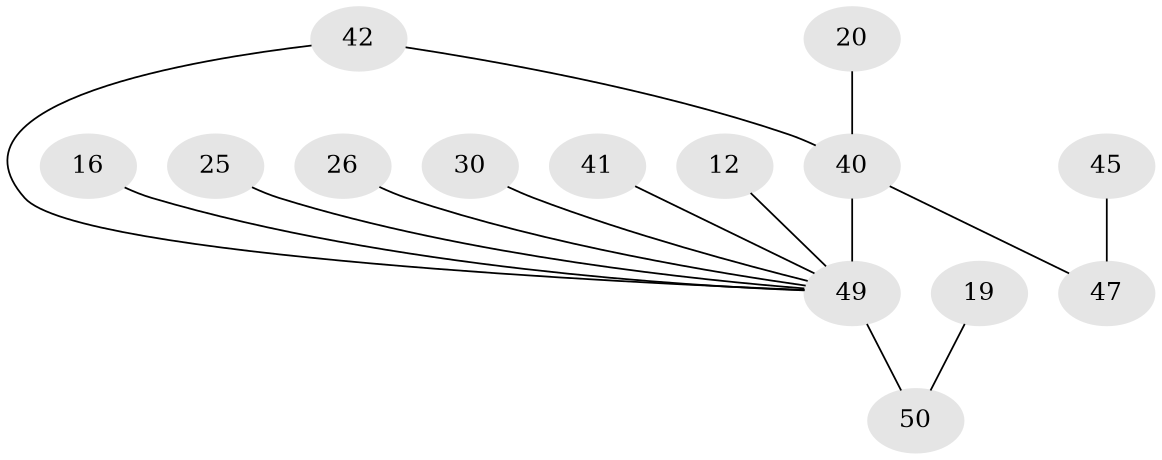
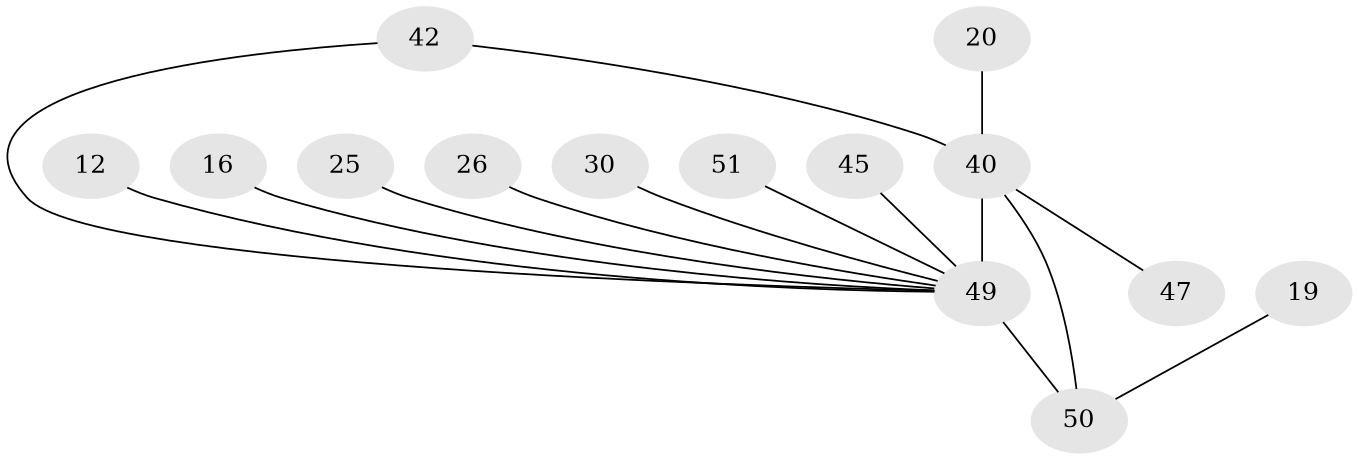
node "41": label "41" -> "51"
edge "45" -- "47": now "45" -- "49"
edge "40" -- "50": added
